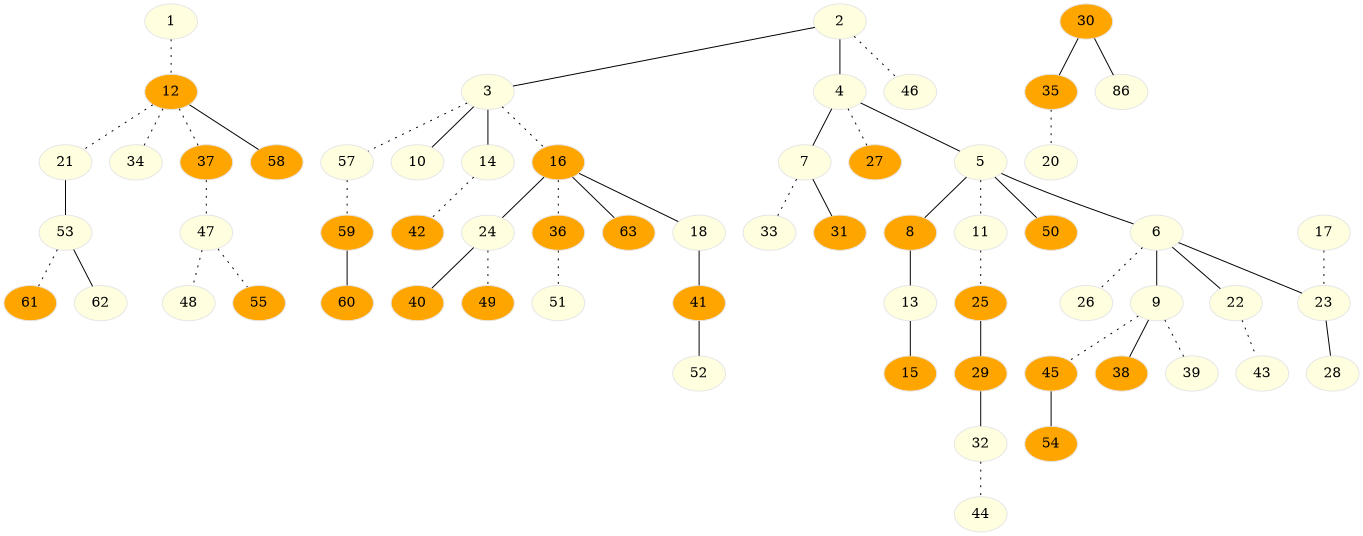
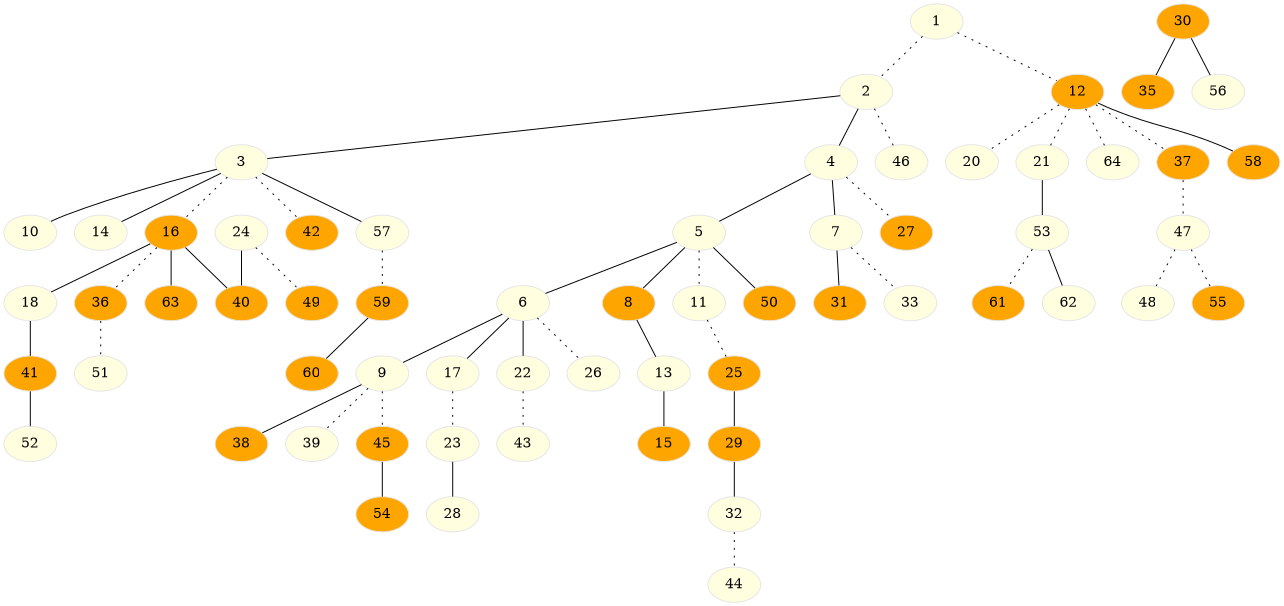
edge "1" -- "2": added
node "86": label "86" -> "56"
edge "3" -- "57": style dotted -> solid
edge "35" -- "20": now "12" -- "20"
node "34": label "34" -> "64"
edge "14" -- "42": now "3" -- "42"
edge "16" -- "24": now "16" -- "40"
edge "6" -- "23": now "6" -- "17"
